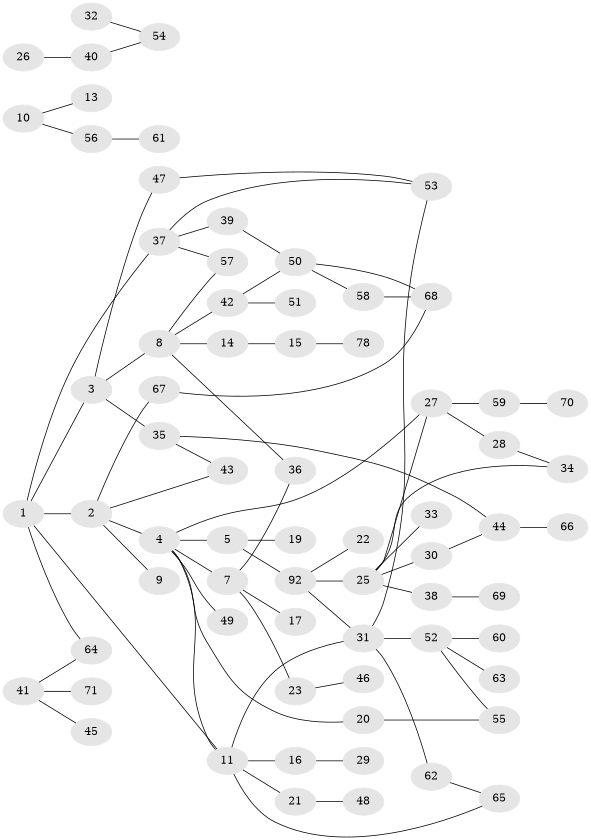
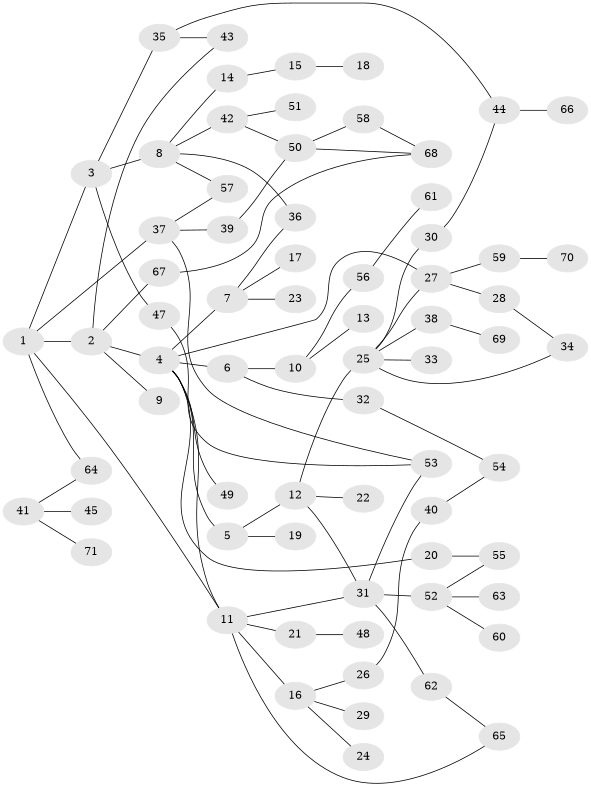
node "78": label "78" -> "18"
node "6": added
node "92": label "92" -> "12"
node "46": removed
edge "26" -- "16": added
node "24": added
